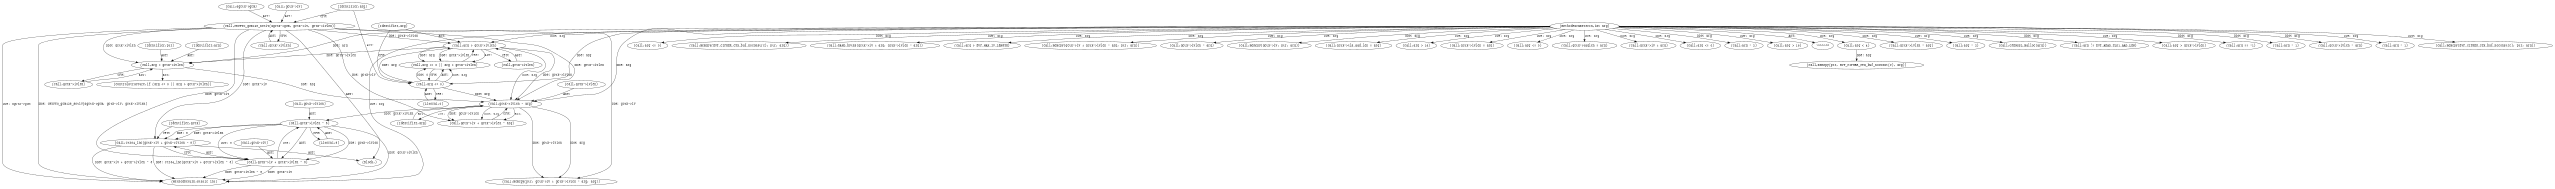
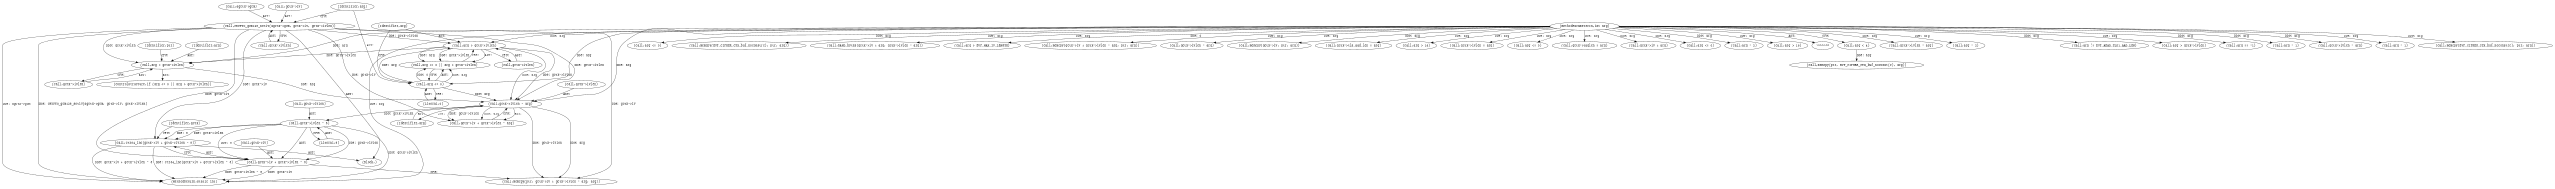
edge "(MethodParameterIn,int arg)" -> "(Call,arg > EVP_MAX_IV_LENGTH)": label "DDG: arg" -> "DDG: 0"
edge "(MethodParameterIn,int arg)" -> "(Call,arg < 4)": label "DDG: arg" -> "CFG: "
node "(Call,OPENSSL_malloc(arg))": removed
edge "(Identifier,ptr)" -> "(Call,arg = gctx->ivlen)": label "AST: " -> "CFG: "
edge "(Call,gctx->iv + gctx->ivlen - 8)" -> "(Call,gctx->ivlen - 8)": now "(Call,gctx->iv + gctx->ivlen - 8)" -> "(Call,memcpy(ptr, gctx->iv + gctx->ivlen - arg, arg))"
